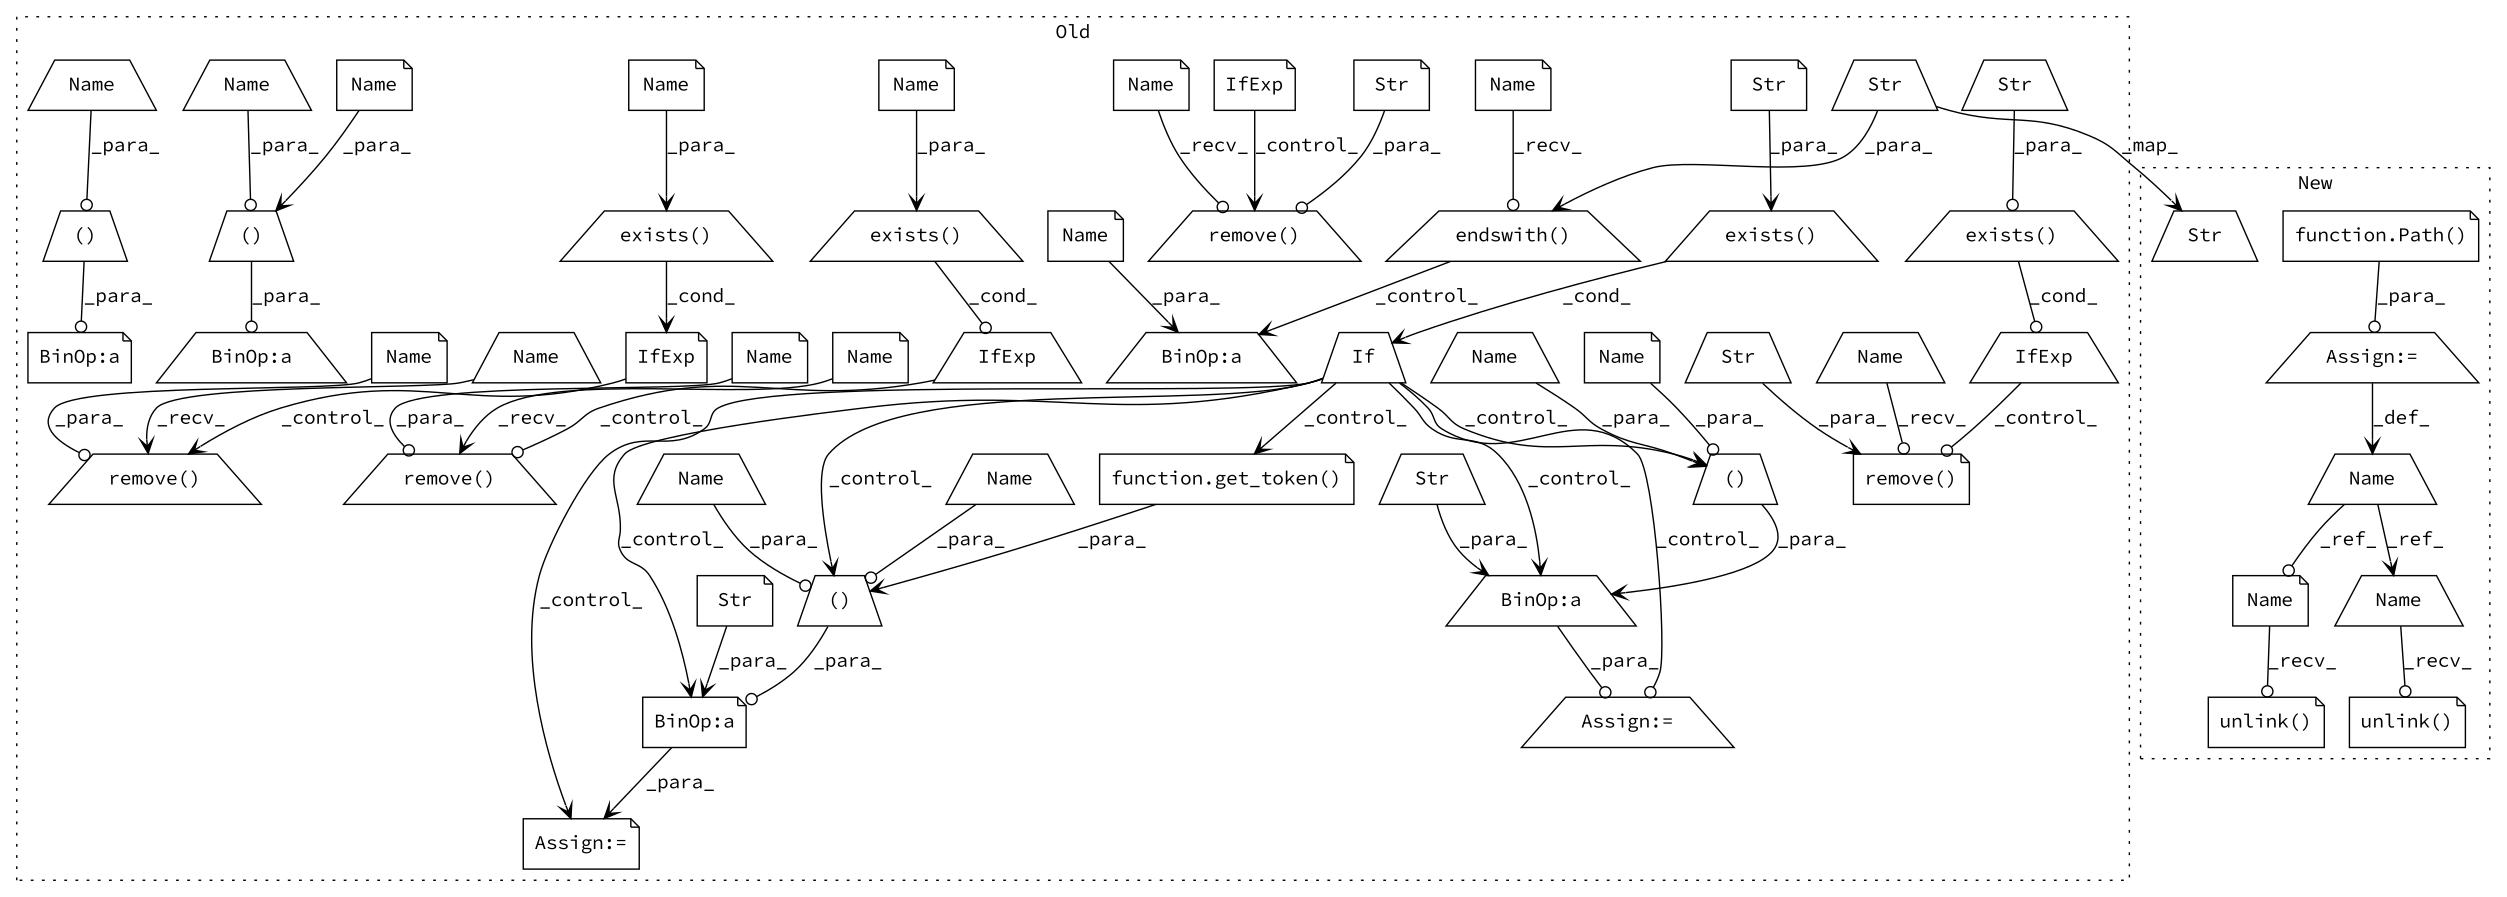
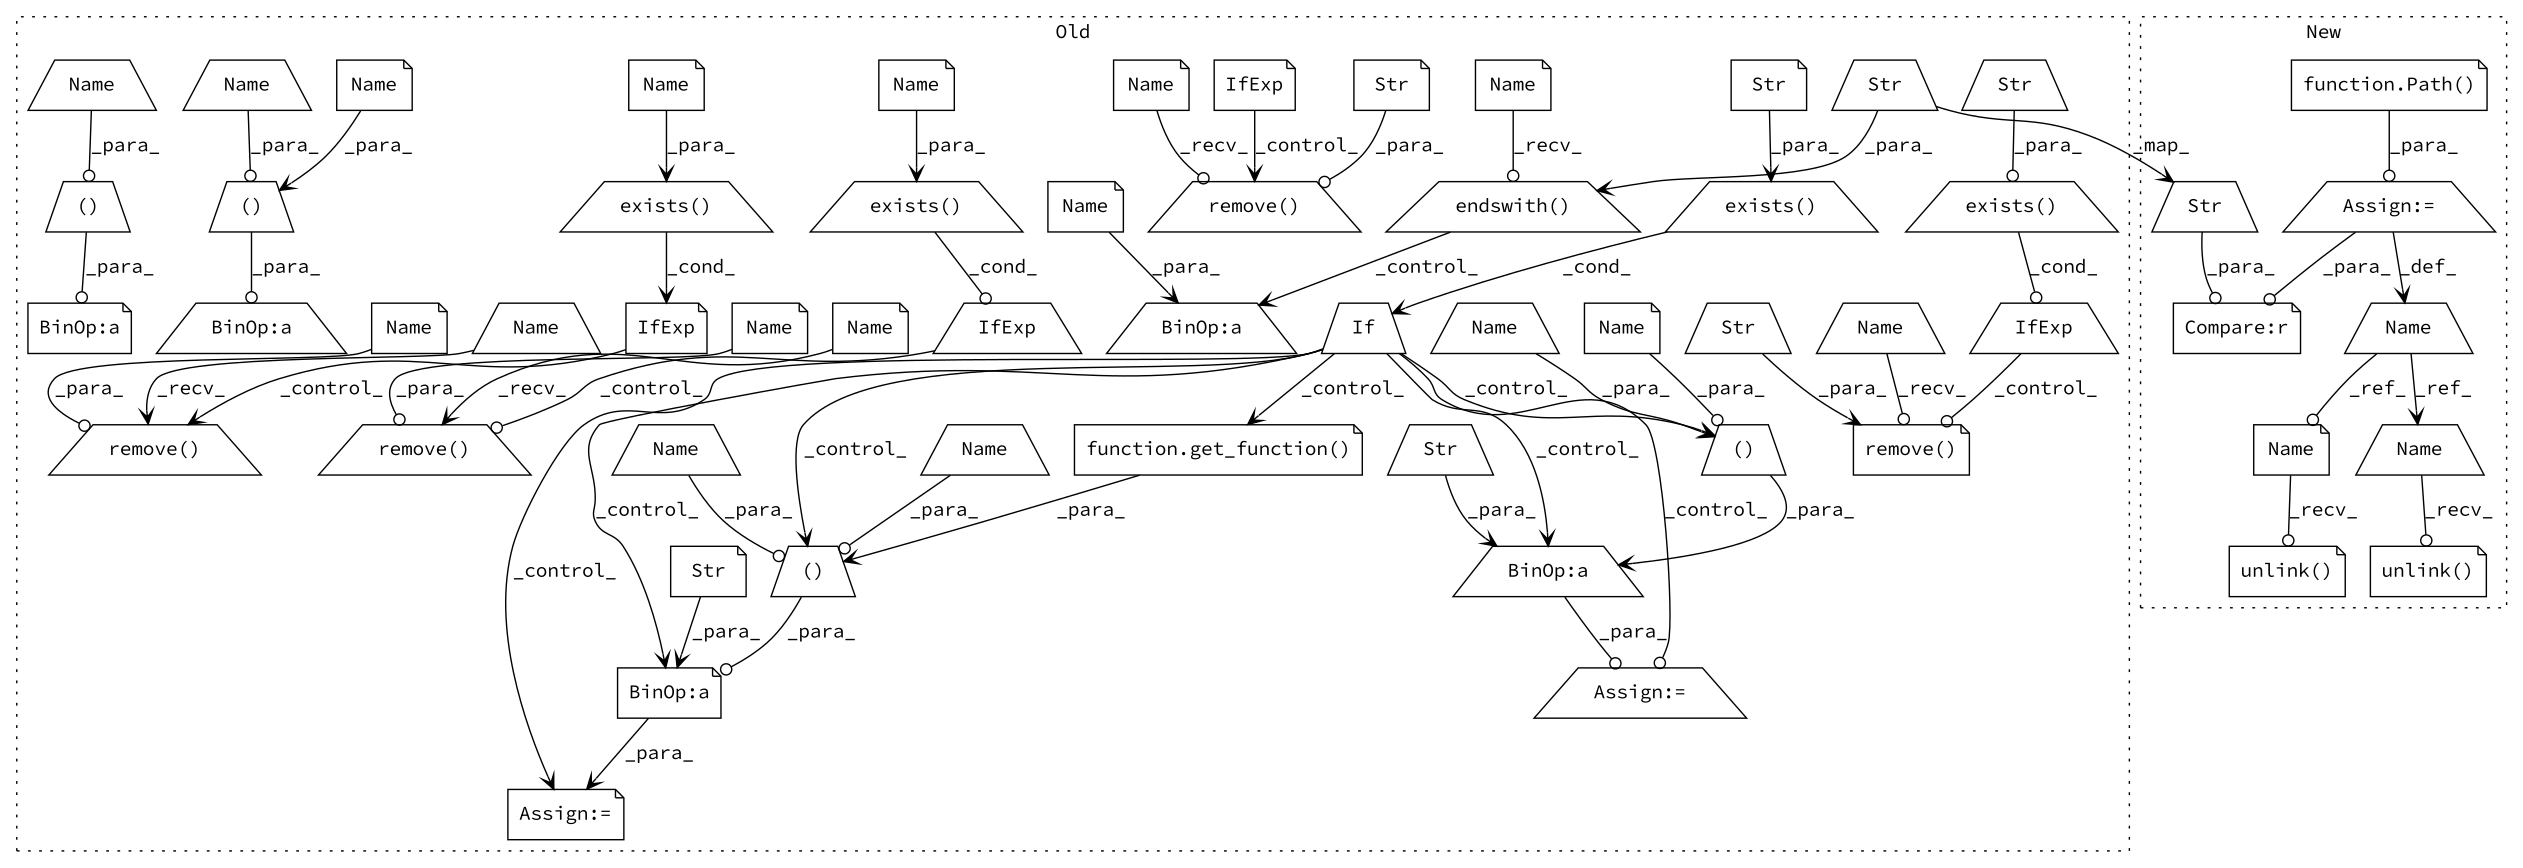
node "Compare:r": added
node "function.get_token()": label "function.get_token()" -> "function.get_function()"
